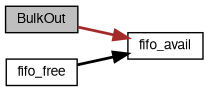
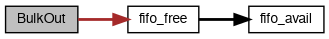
edge "BulkOut" -> "fifo_avail": now "BulkOut" -> "fifo_free"
